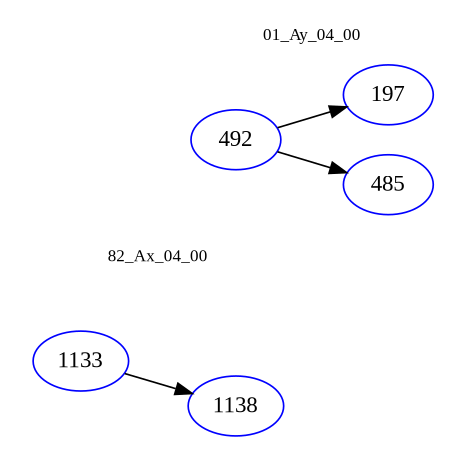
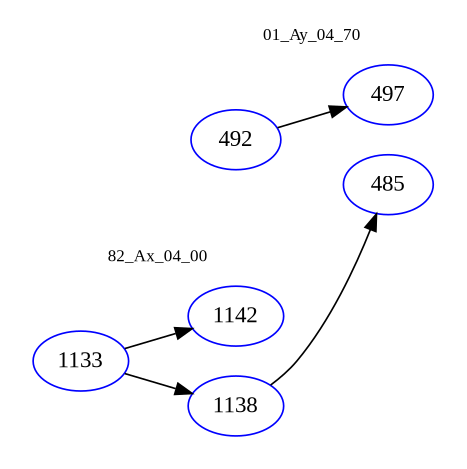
cluster "01_Ay_04_00": label "01_Ay_04_00" -> "01_Ay_04_70"
node "197": label "197" -> "497"
edge "492" -> "485": now "1138" -> "485"
node "1142": added
